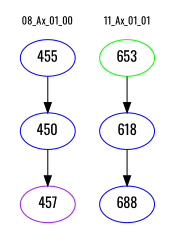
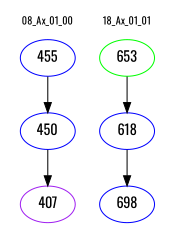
cluster "11_Ax_01_01": label "11_Ax_01_01" -> "18_Ax_01_01"
node "457": label "457" -> "407"
node "688": label "688" -> "698"
